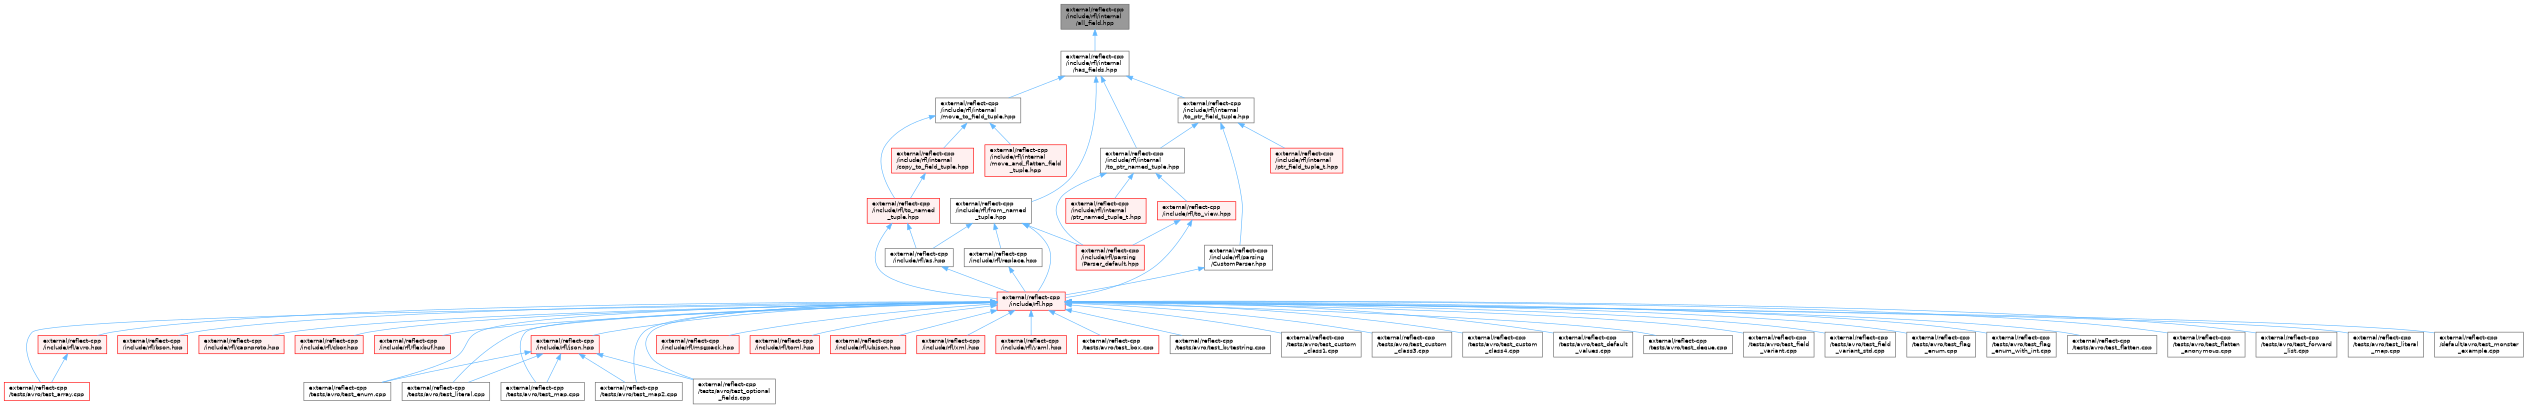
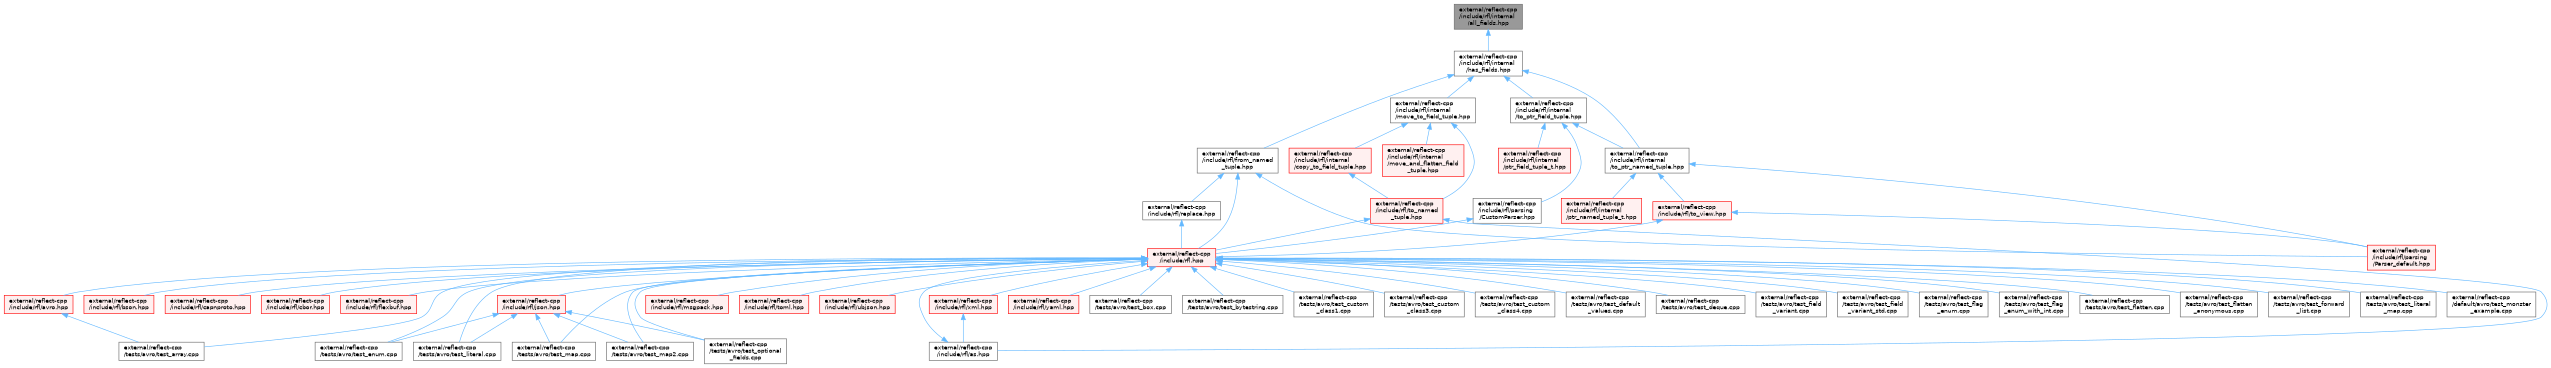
node "external/reflect-cpp /include/rfl/internal /all_field.hpp": label "external/reflect-cpp /include/rfl/internal /all_field.hpp" -> "external/reflect-cpp /include/rfl/internal /all_fields.hpp"
edge "external/reflect-cpp /include/rfl/as.hpp" -> "external/reflect-cpp /include/rfl/from_named _tuple.hpp": now "external/reflect-cpp /include/rfl/as.hpp" -> "external/reflect-cpp /include/rfl/xml.hpp"
node "external/reflect-cpp /tests/avro/test_box.cpp": color red -> grey40
node "external/reflect-cpp /tests/avro/test_array.cpp": color red -> grey40
